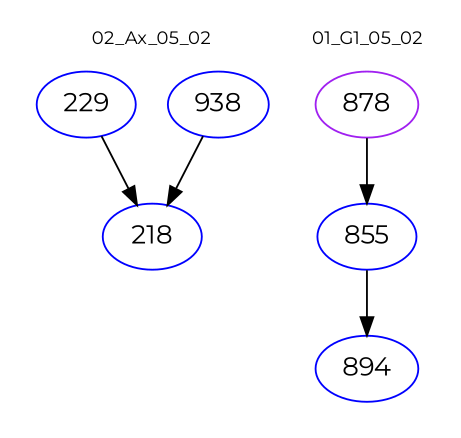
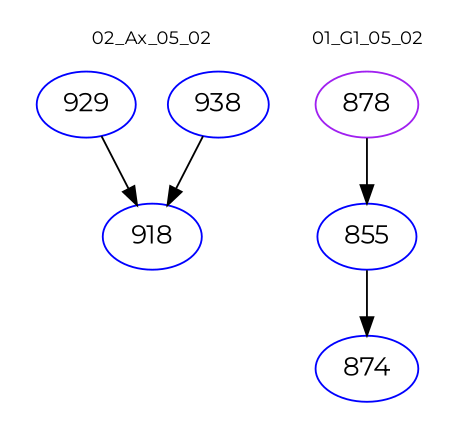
node "229": label "229" -> "929"
node "218": label "218" -> "918"
node "894": label "894" -> "874"
